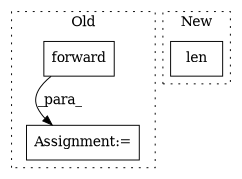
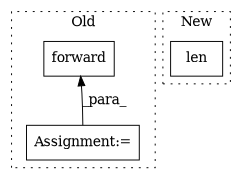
edge "forward" -> "Assignment:=": reversed
